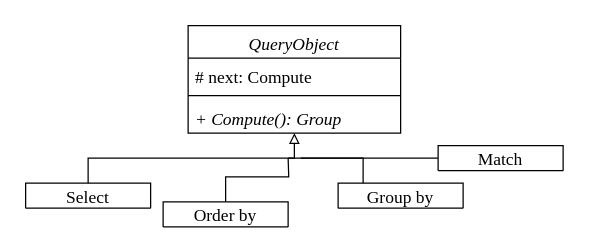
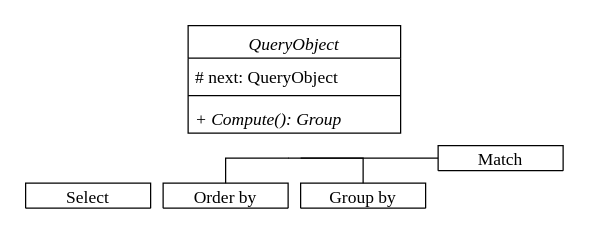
node "# next: Compute": label "# next: Compute" -> "# next: QueryObject"
edge "Select" -> "QueryObject": removed
node "Group by": moved (401, 196) -> (363, 196)
node "Order by": moved (226, 214) -> (226, 196)
